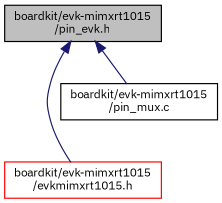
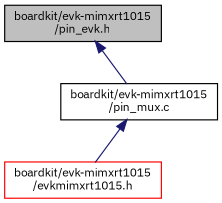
edge "boardkit/evk-mimxrt1015 /evkmimxrt1015.h" -> "boardkit/evk-mimxrt1015 /pin_evk.h": now "boardkit/evk-mimxrt1015 /evkmimxrt1015.h" -> "boardkit/evk-mimxrt1015 /pin_mux.c"
